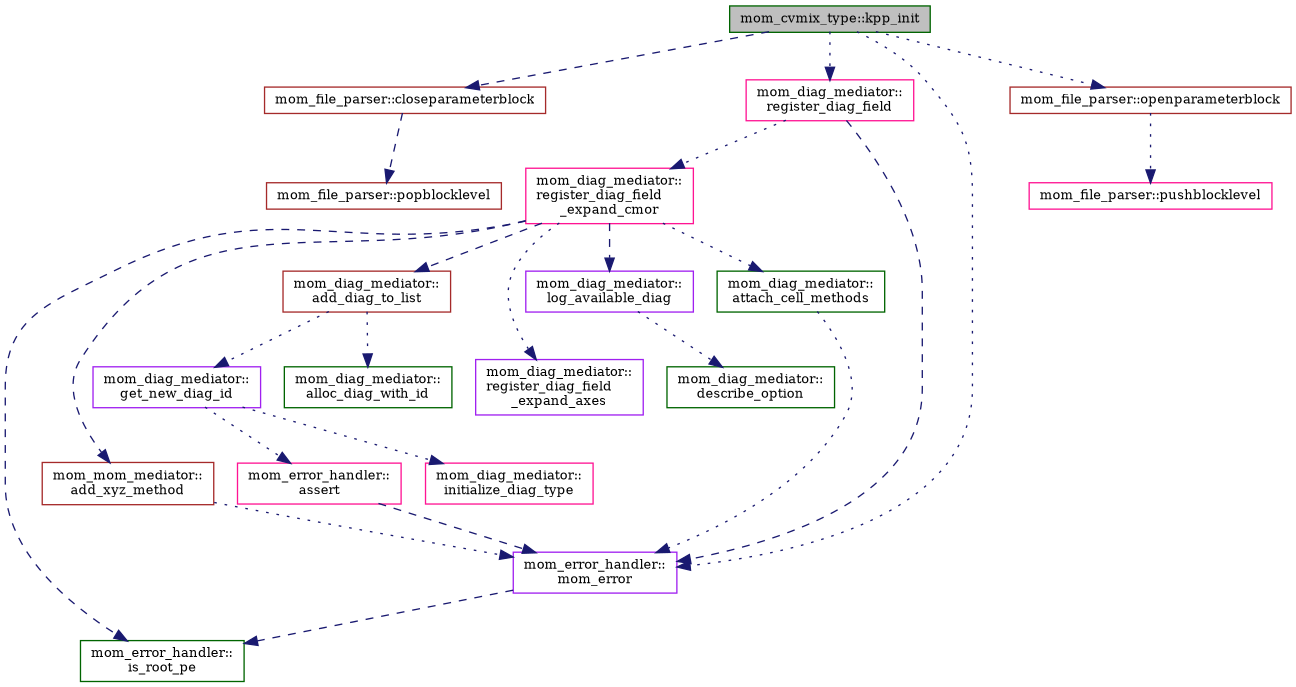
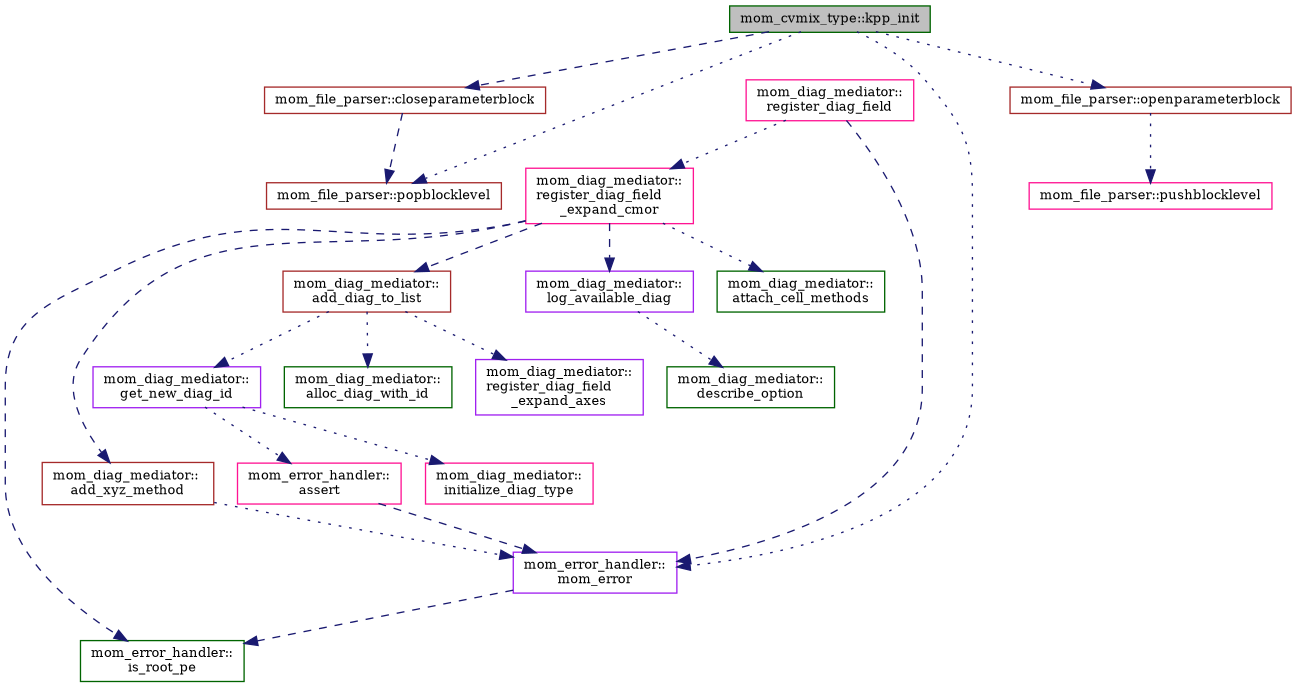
edge "mom_cvmix_type::kpp_init" -> "mom_diag_mediator:: register_diag_field": now "mom_cvmix_type::kpp_init" -> "mom_file_parser::popblocklevel"
edge "mom_diag_mediator:: register_diag_field _expand_cmor" -> "mom_diag_mediator:: register_diag_field _expand_axes": now "mom_diag_mediator:: add_diag_to_list" -> "mom_diag_mediator:: register_diag_field _expand_axes"
edge "mom_diag_mediator:: attach_cell_methods" -> "mom_error_handler:: mom_error": removed
node "mom_mom_mediator:: add_xyz_method": label "mom_mom_mediator:: add_xyz_method" -> "mom_diag_mediator:: add_xyz_method"
